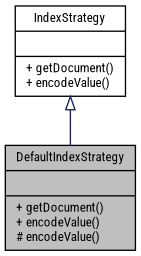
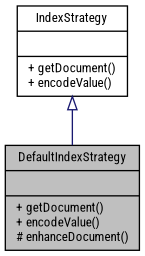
node "DefaultIndexStrategy": text "# encodeValue()" -> "# enhanceDocument()"
